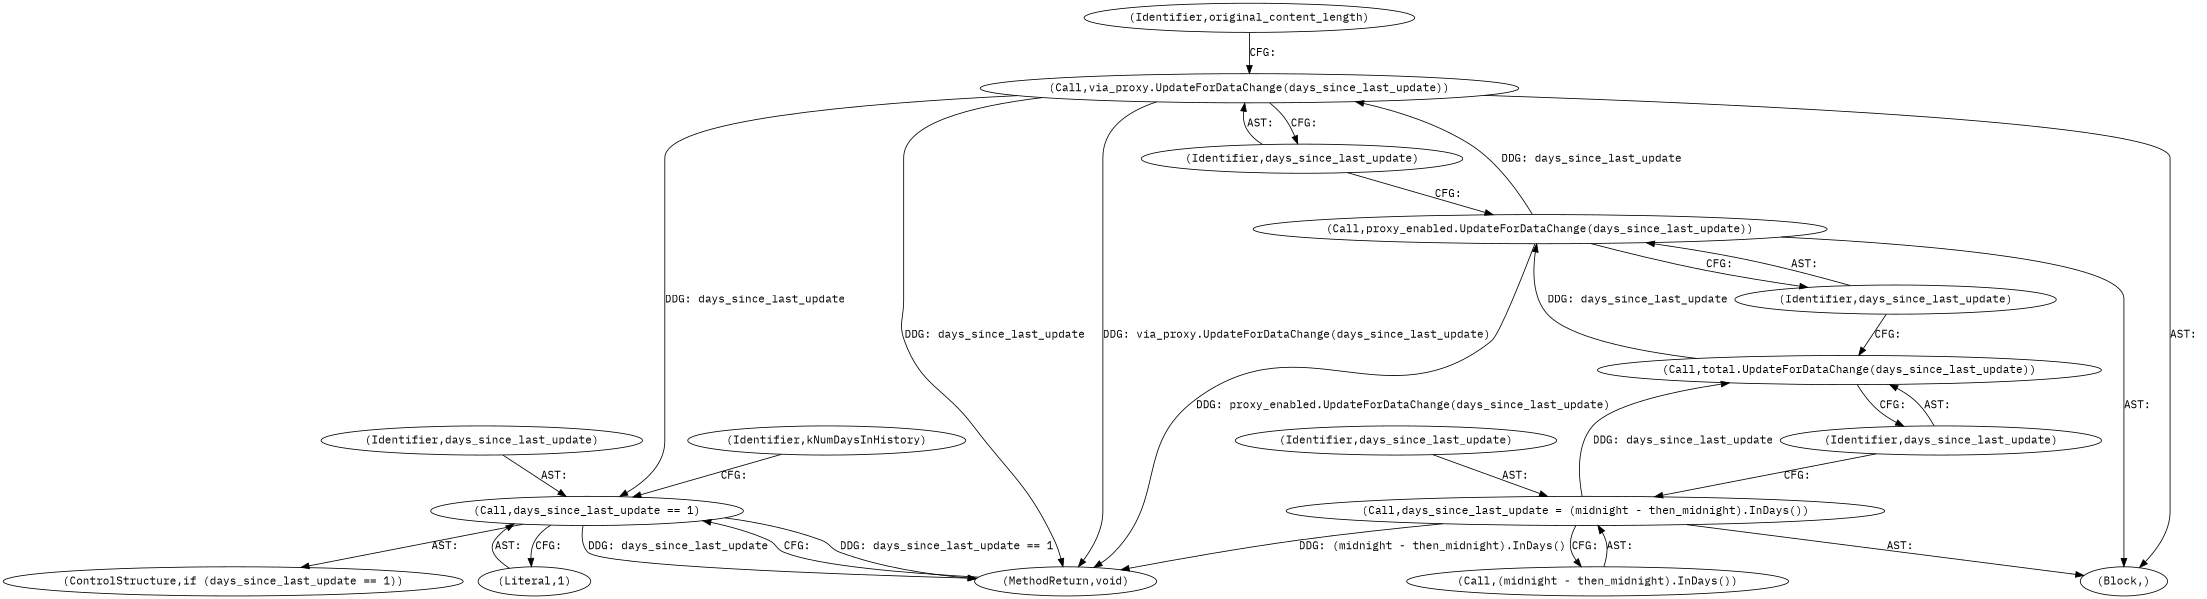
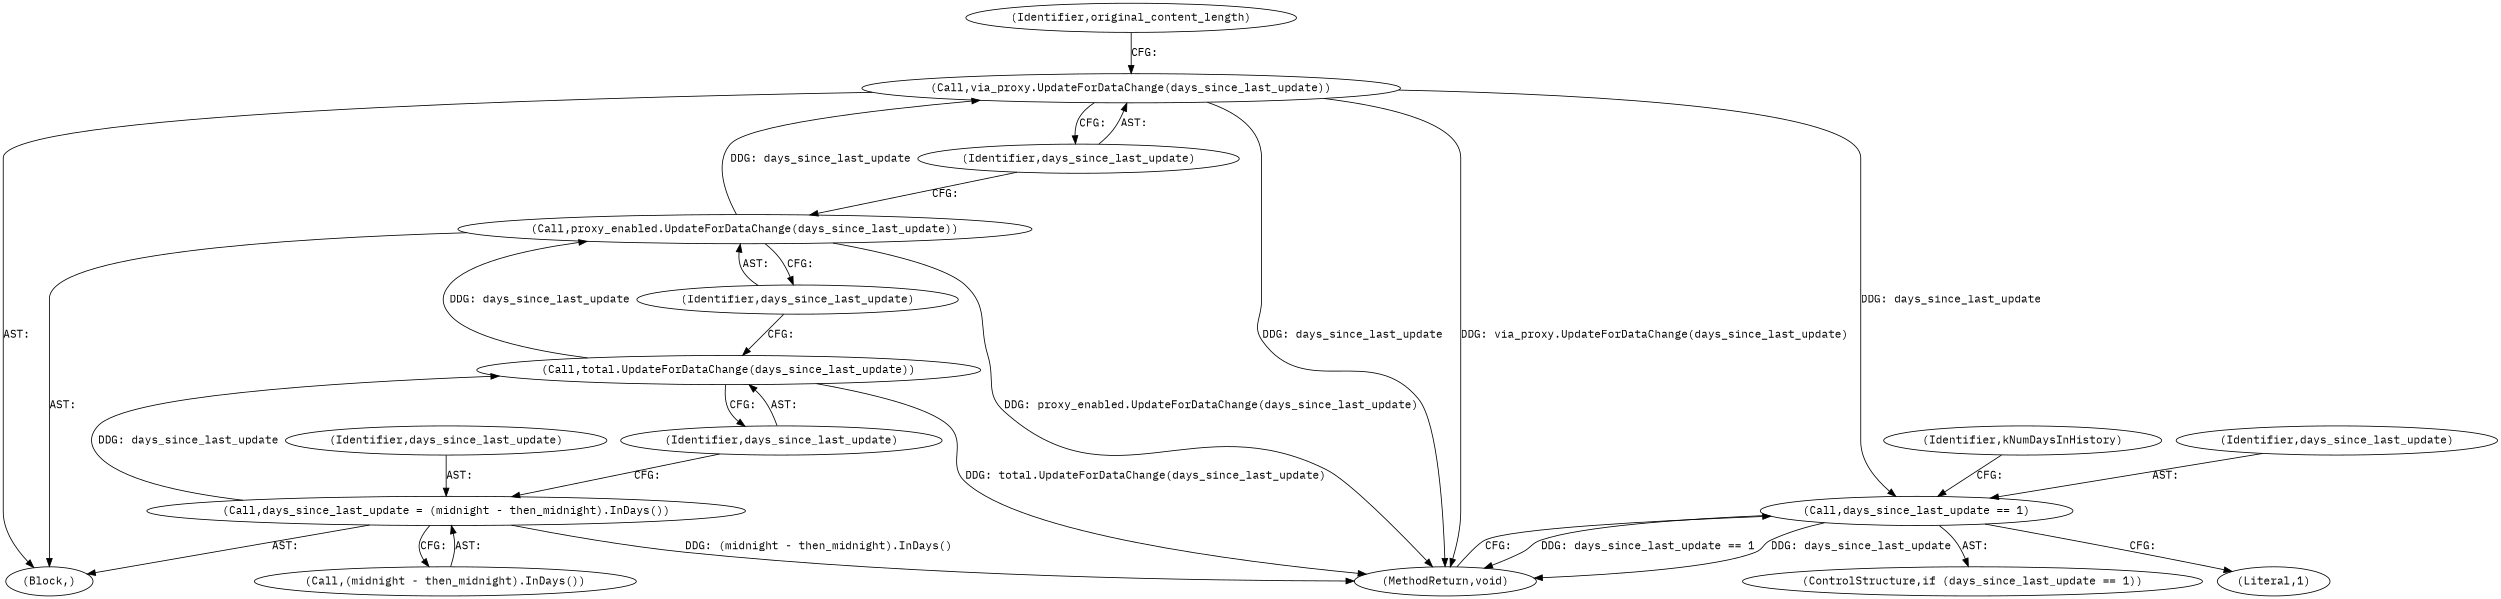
edge "(Call,total.UpdateForDataChange(days_since_last_update))" -> "(MethodReturn,void)": added, label "DDG: total.UpdateForDataChange(days_since_last_update)"
edge "(Literal,1)" -> "(Call,days_since_last_update == 1)": removed, label "AST:"
